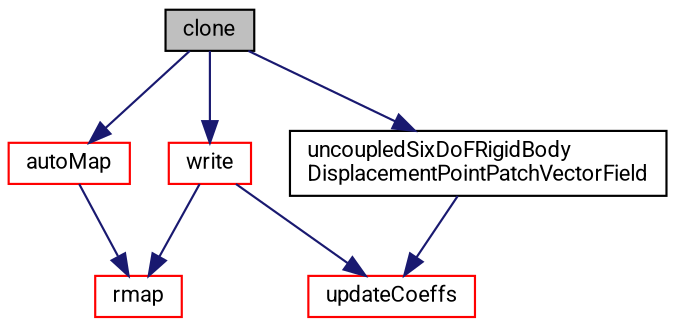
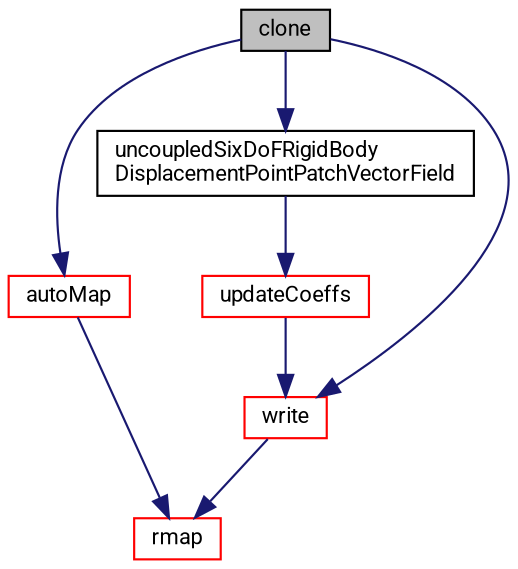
edge "write" -> "updateCoeffs": reversed
